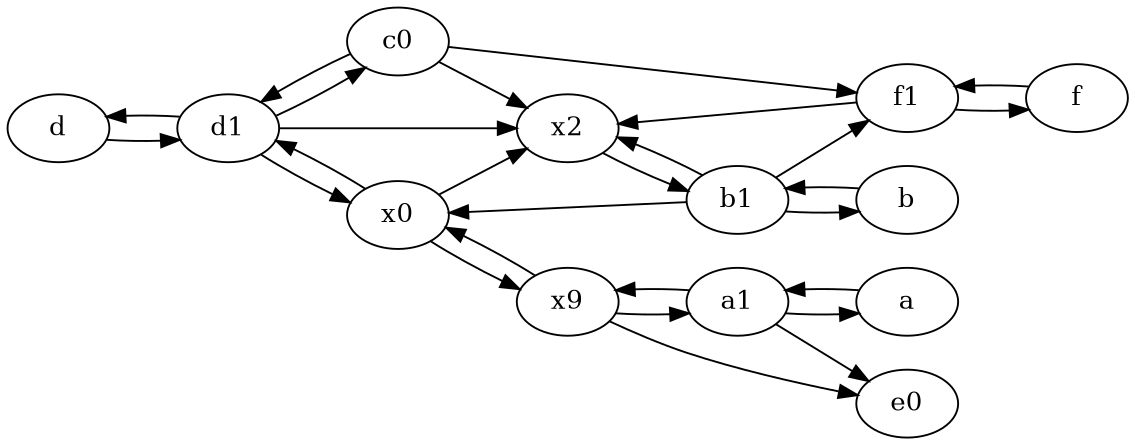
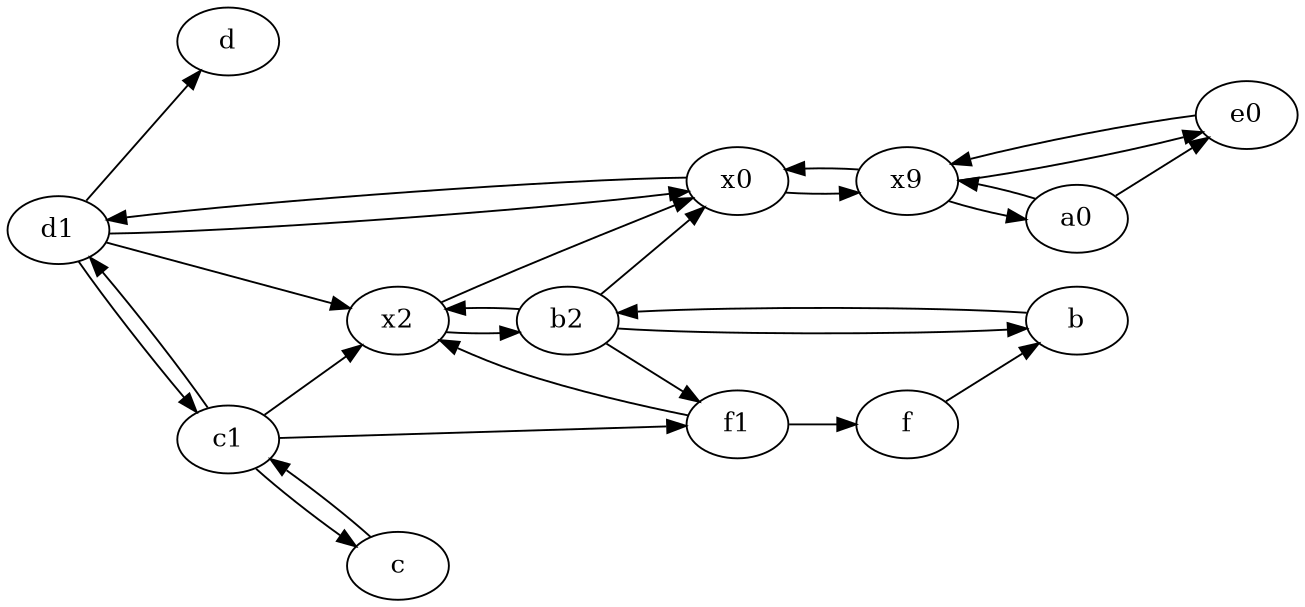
node "c0": label "c0" -> "c1"
edge "f" -> "f1": now "f" -> "b"
edge "e0" -> "x9": added
edge "d" -> "d1": removed
edge "x0" -> "x2": reversed
node "b1": label "b1" -> "b2"
node "a1": label "a1" -> "a0"
node "a": removed
node "c": added
